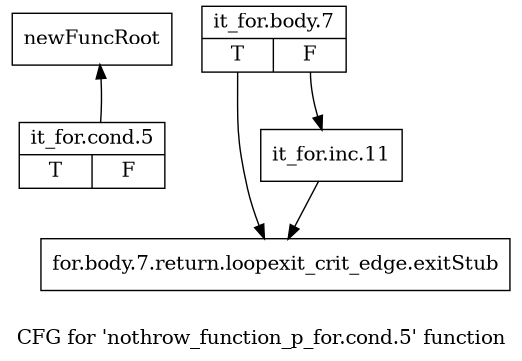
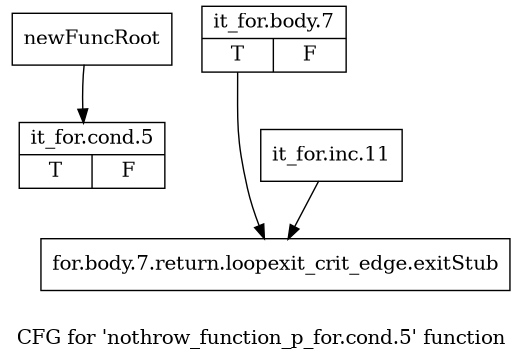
edge "it_for.body.7" -> "it_for.inc.11": removed
edge "it_for.cond.5" -> "newFuncRoot": reversed
